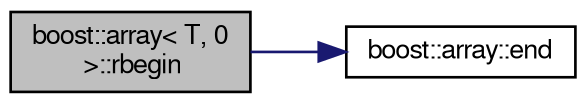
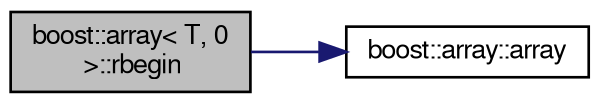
node "boost::array::end": label "boost::array::end" -> "boost::array::array"
